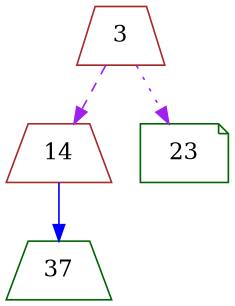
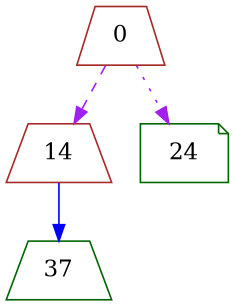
node "3": label "3" -> "0"
node "23": label "23" -> "24"
